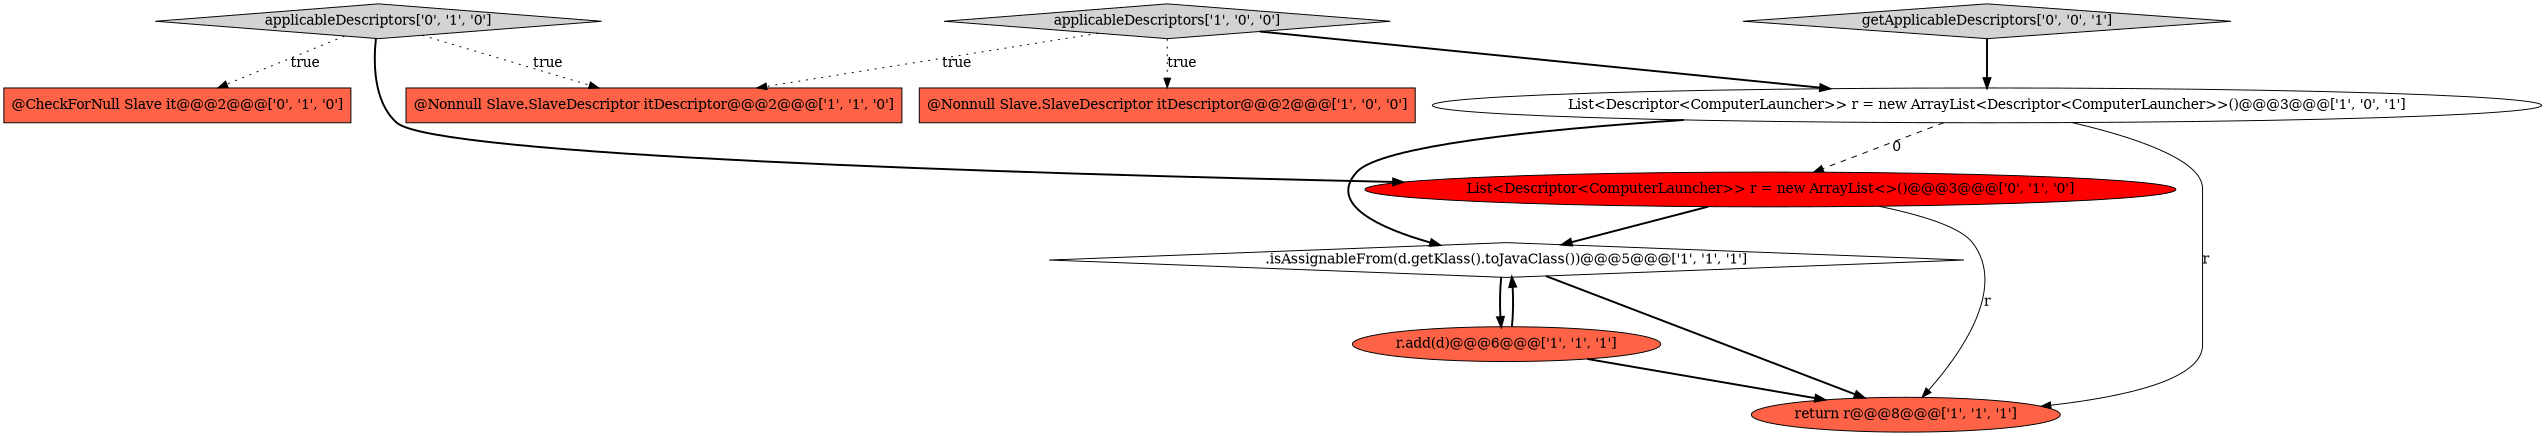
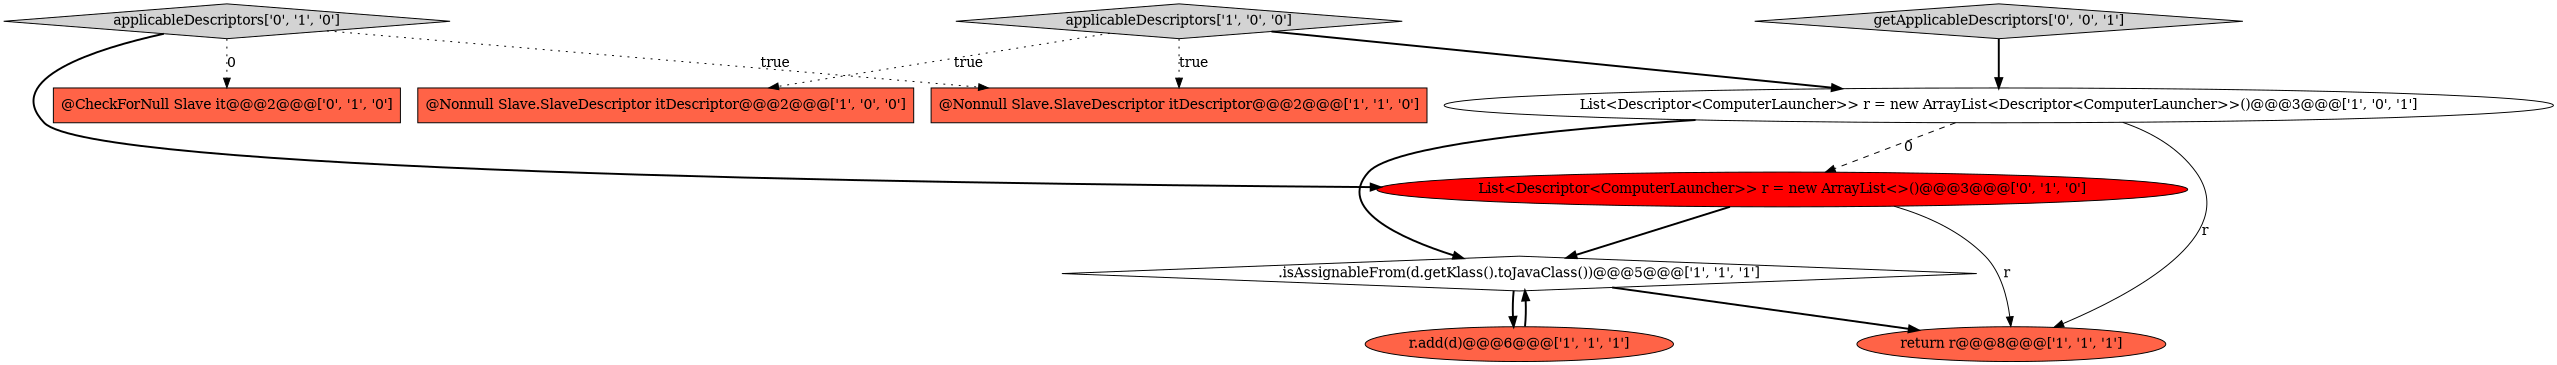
edge "applicableDescriptors['0', '1', '0']" -> "@CheckForNull Slave it@@@2@@@['0', '1', '0']": label "true" -> "0"
edge "r.add(d)@@@6@@@['1', '1', '1']" -> "return r@@@8@@@['1', '1', '1']": removed
